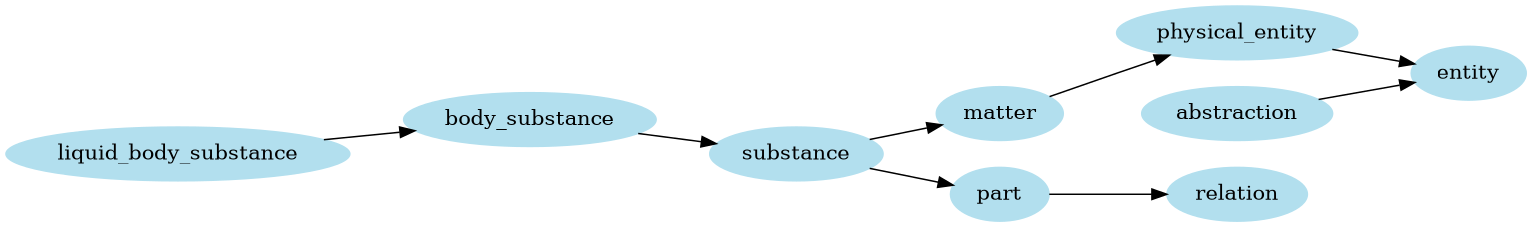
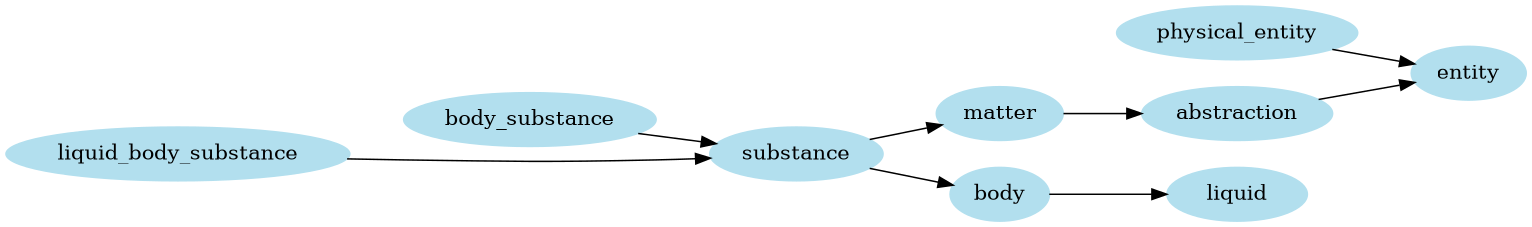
edge "matter" -> "physical_entity": now "matter" -> "abstraction"
edge "liquid_body_substance" -> "body_substance": now "liquid_body_substance" -> "substance"
node "part": label "part" -> "body"
node "relation": label "relation" -> "liquid"
